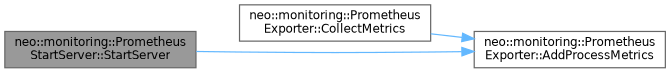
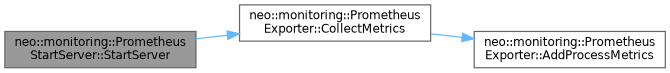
edge "neo::monitoring::Prometheus StartServer::StartServer" -> "neo::monitoring::Prometheus Exporter::AddProcessMetrics": now "neo::monitoring::Prometheus StartServer::StartServer" -> "neo::monitoring::Prometheus Exporter::CollectMetrics"
